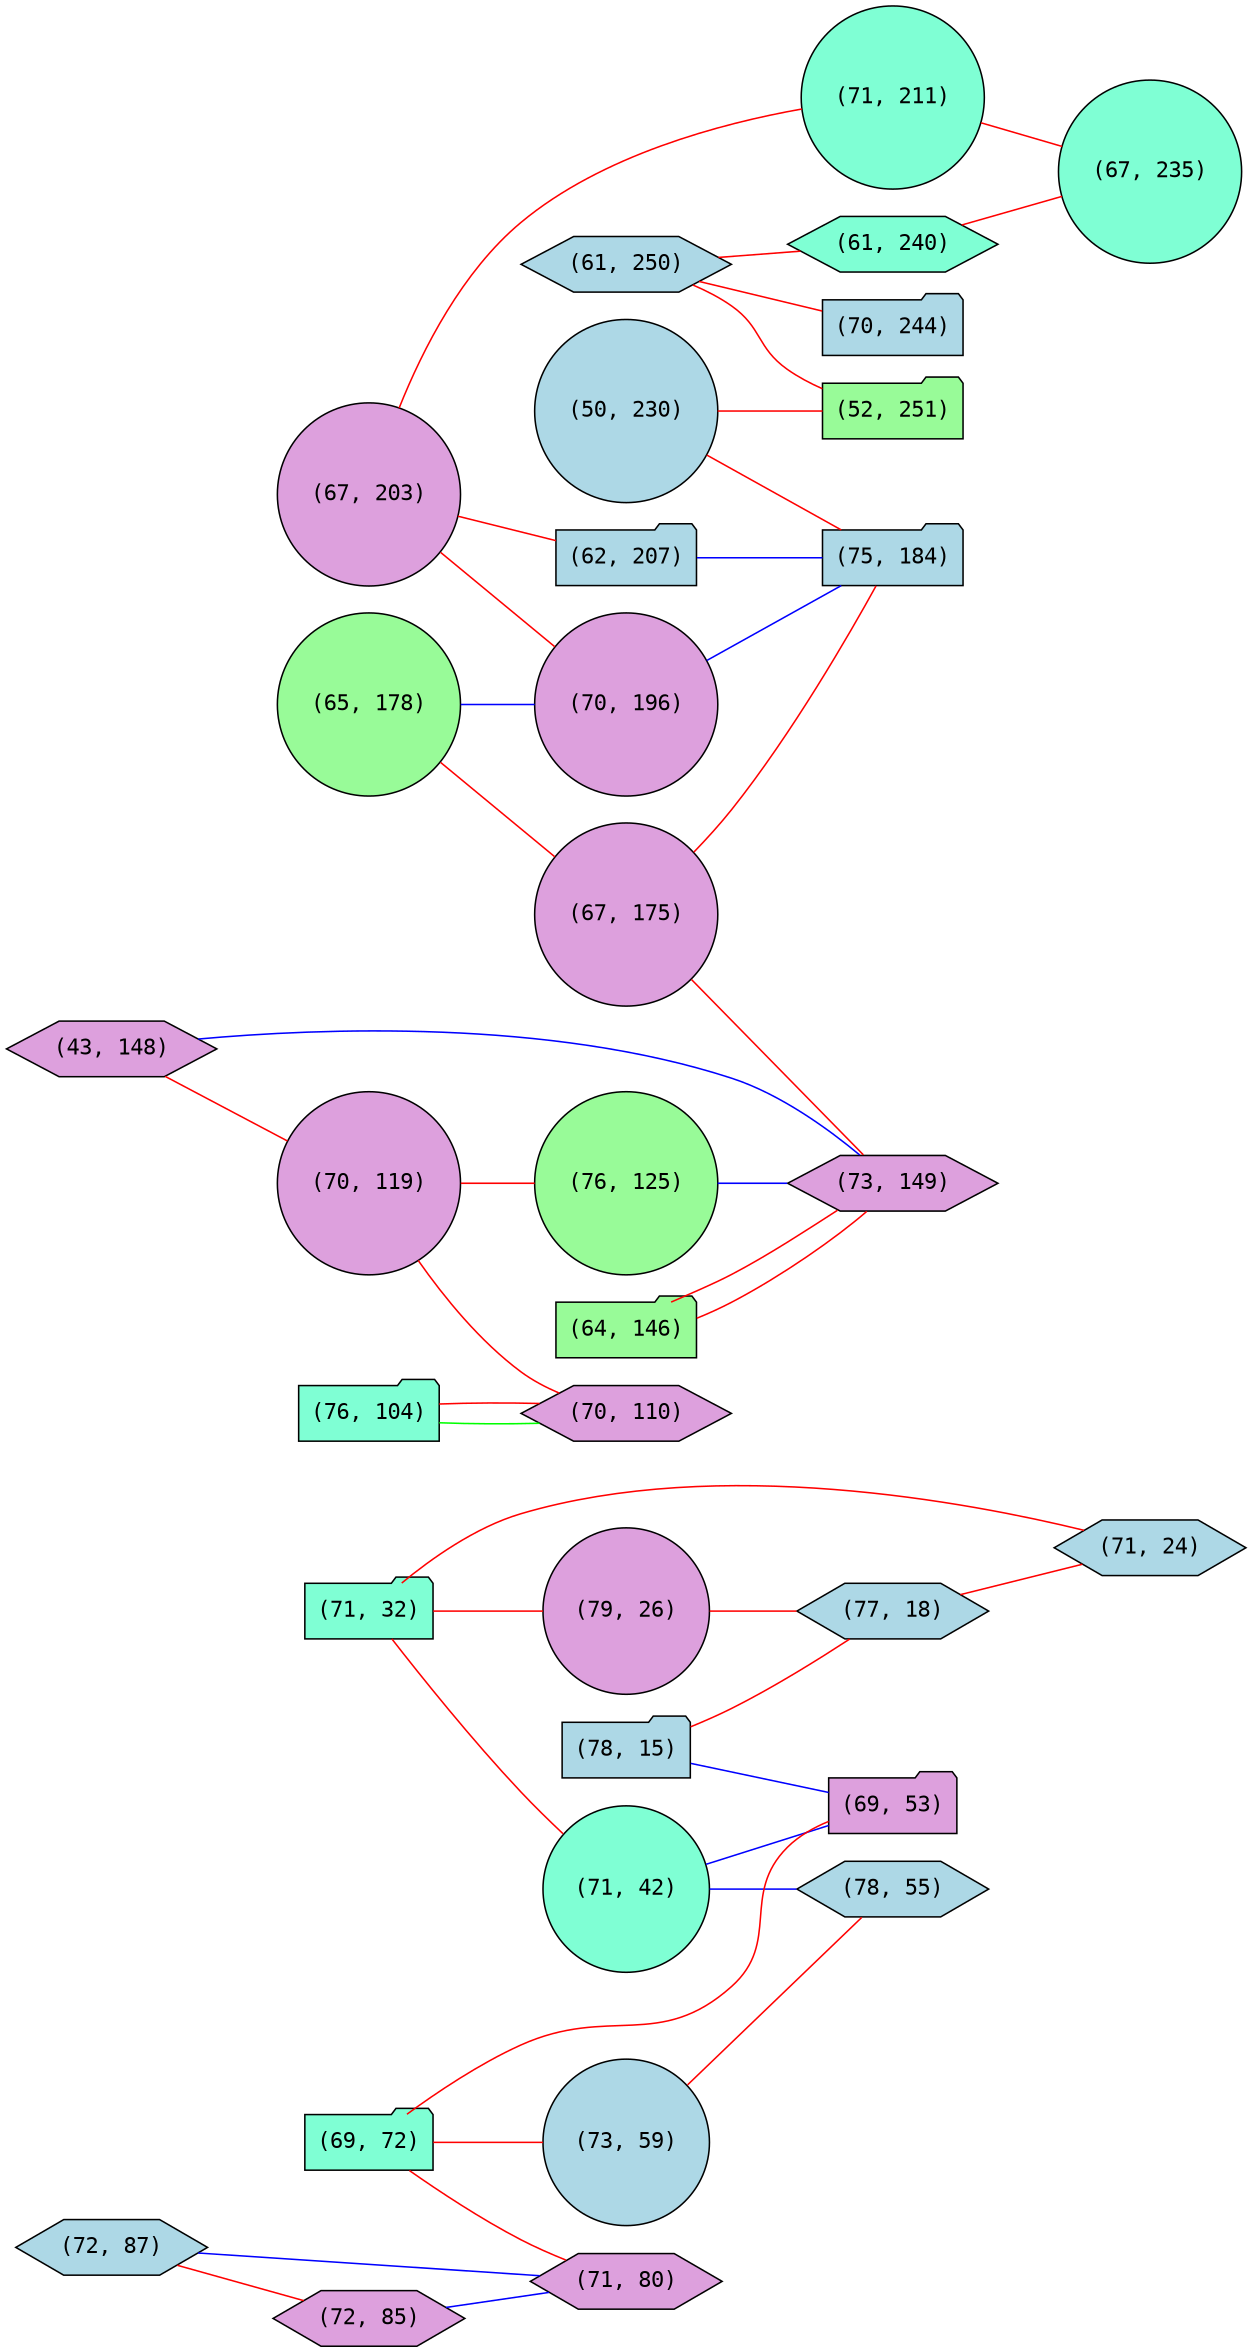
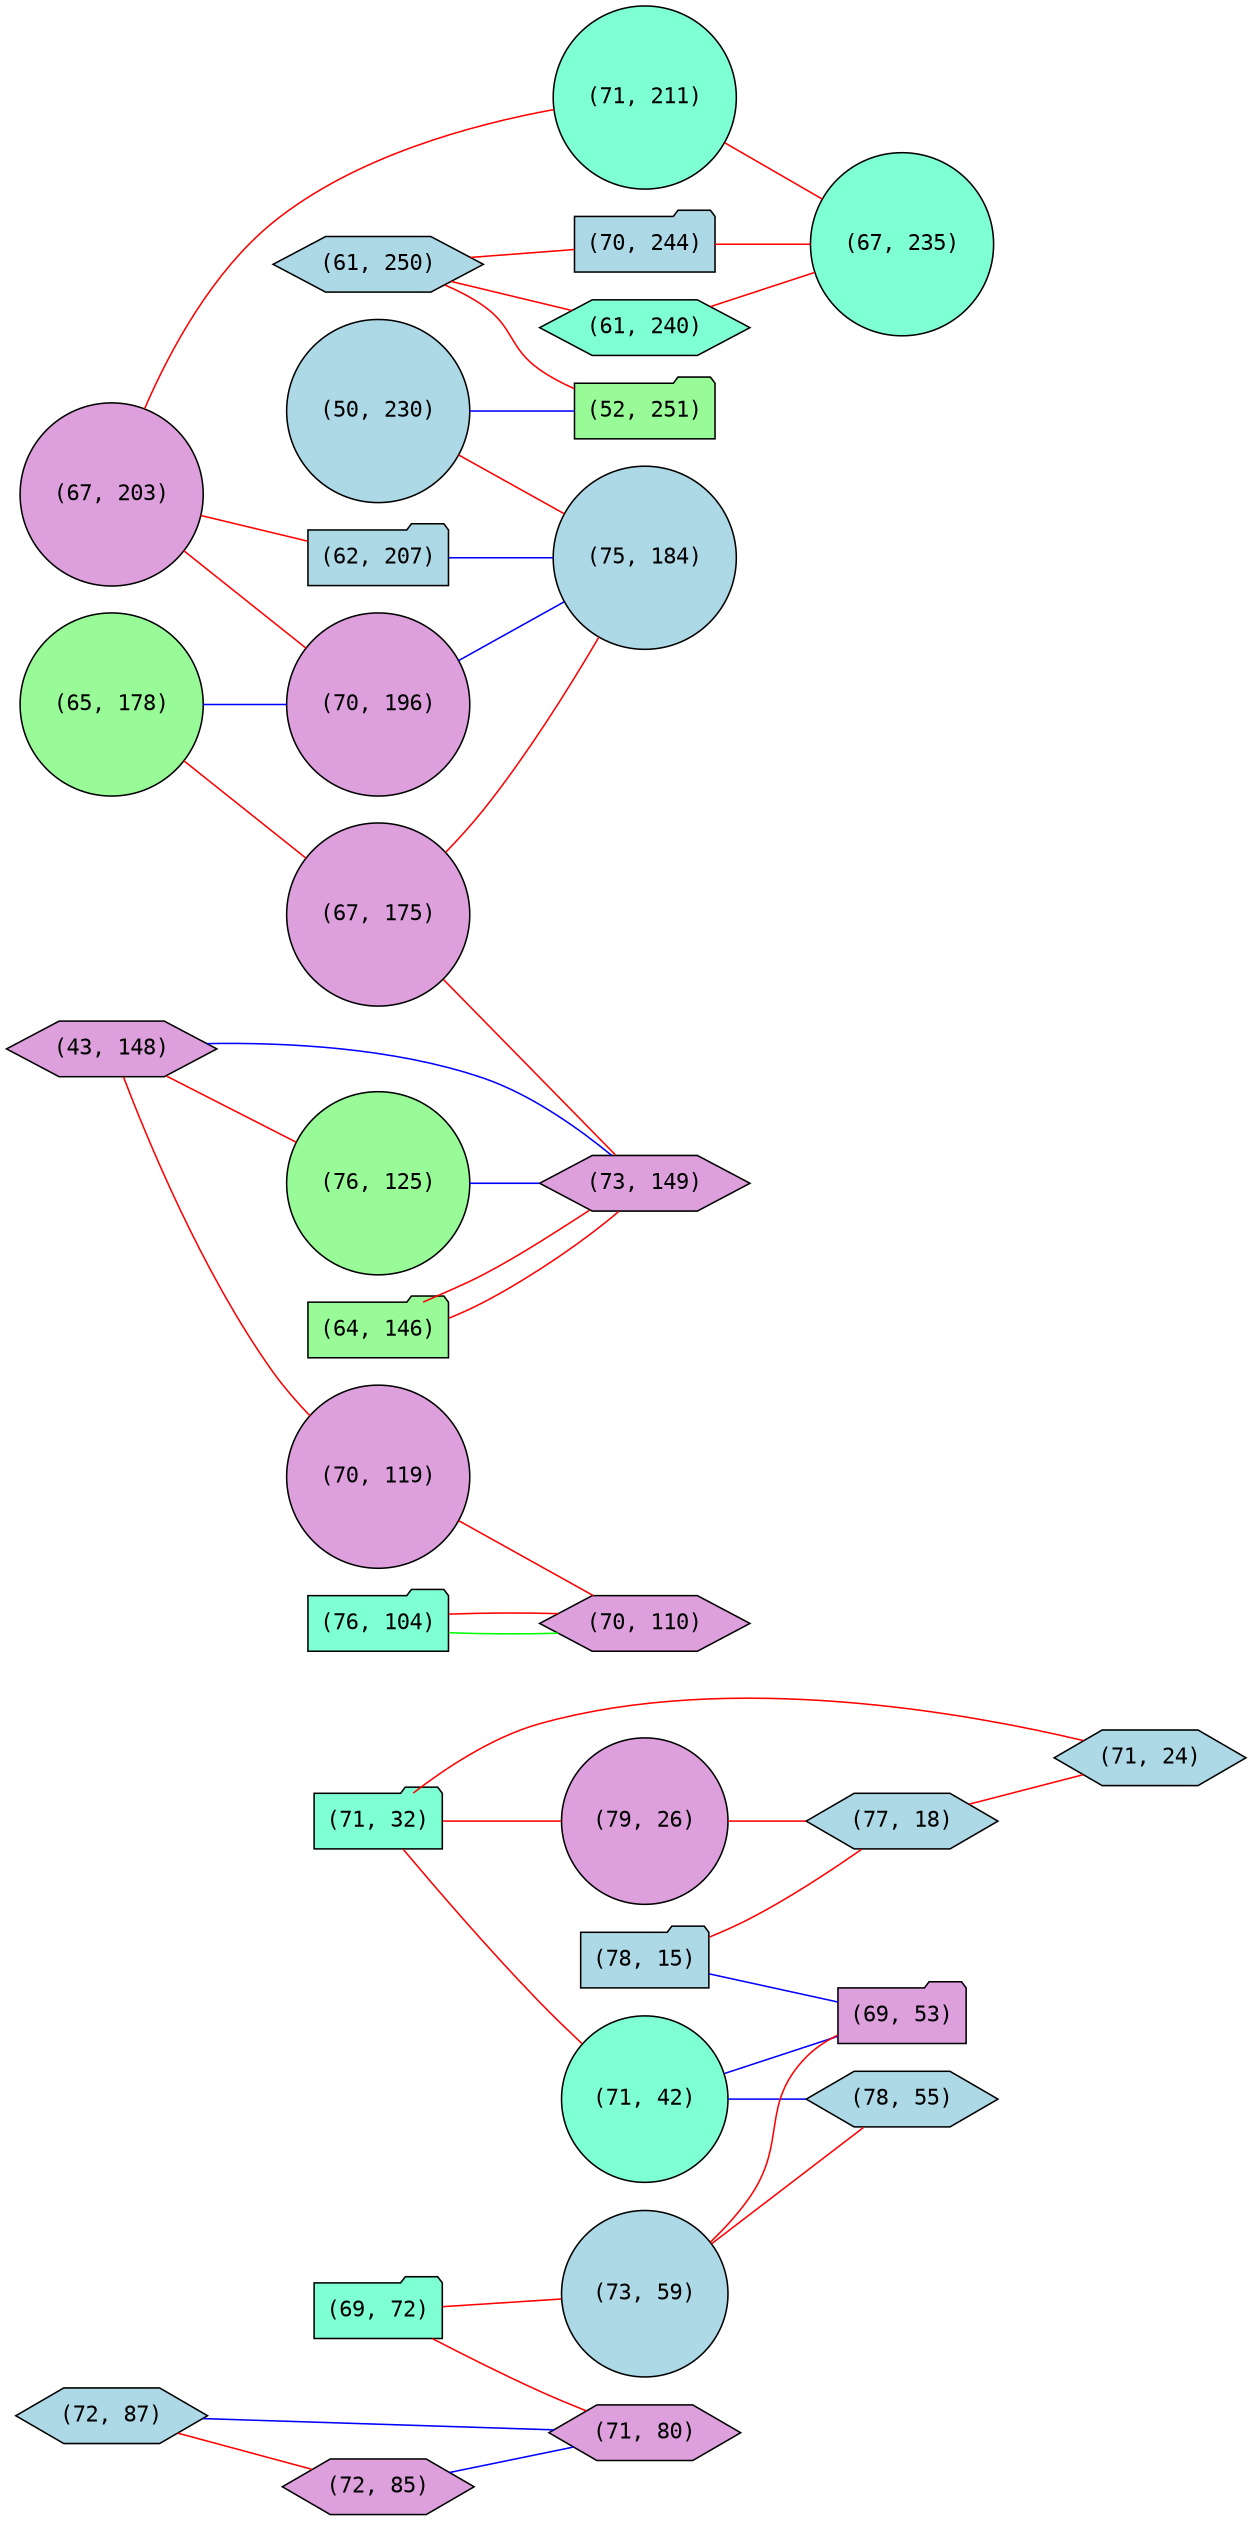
edge "(70, 244)" -- "(67, 235)": added
edge "(50, 230)" -- "(52, 251)": color red -> blue
node "(75, 184)": shape folder -> circle
edge "(70, 119)" -- "(76, 125)": now "(43, 148)" -- "(76, 125)"
edge "(69, 53)" -- "(69, 72)": now "(69, 53)" -- "(73, 59)"
